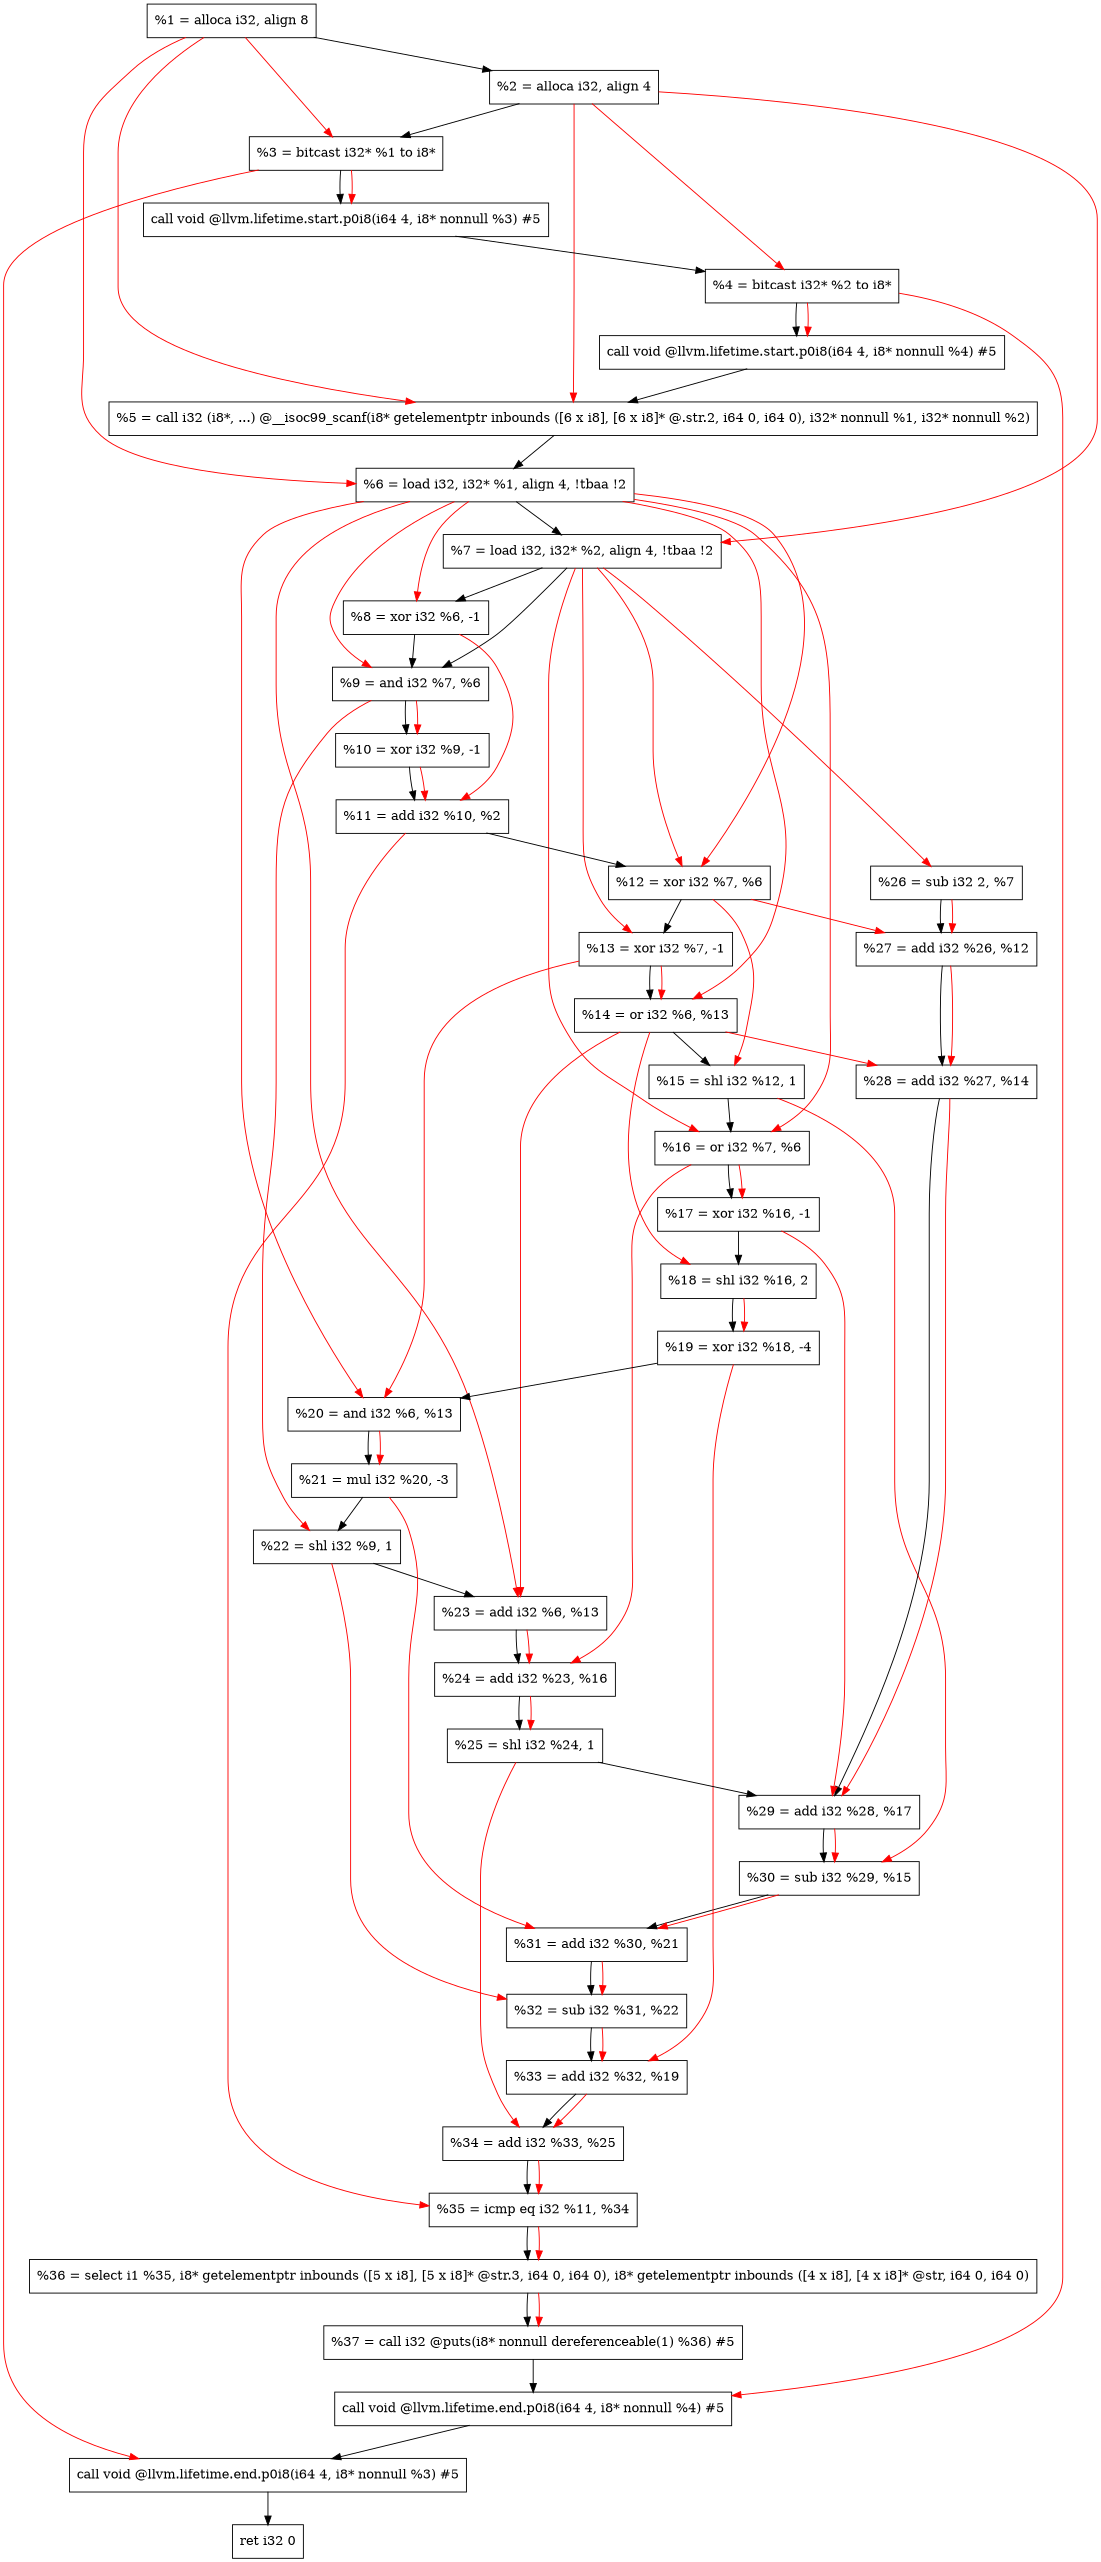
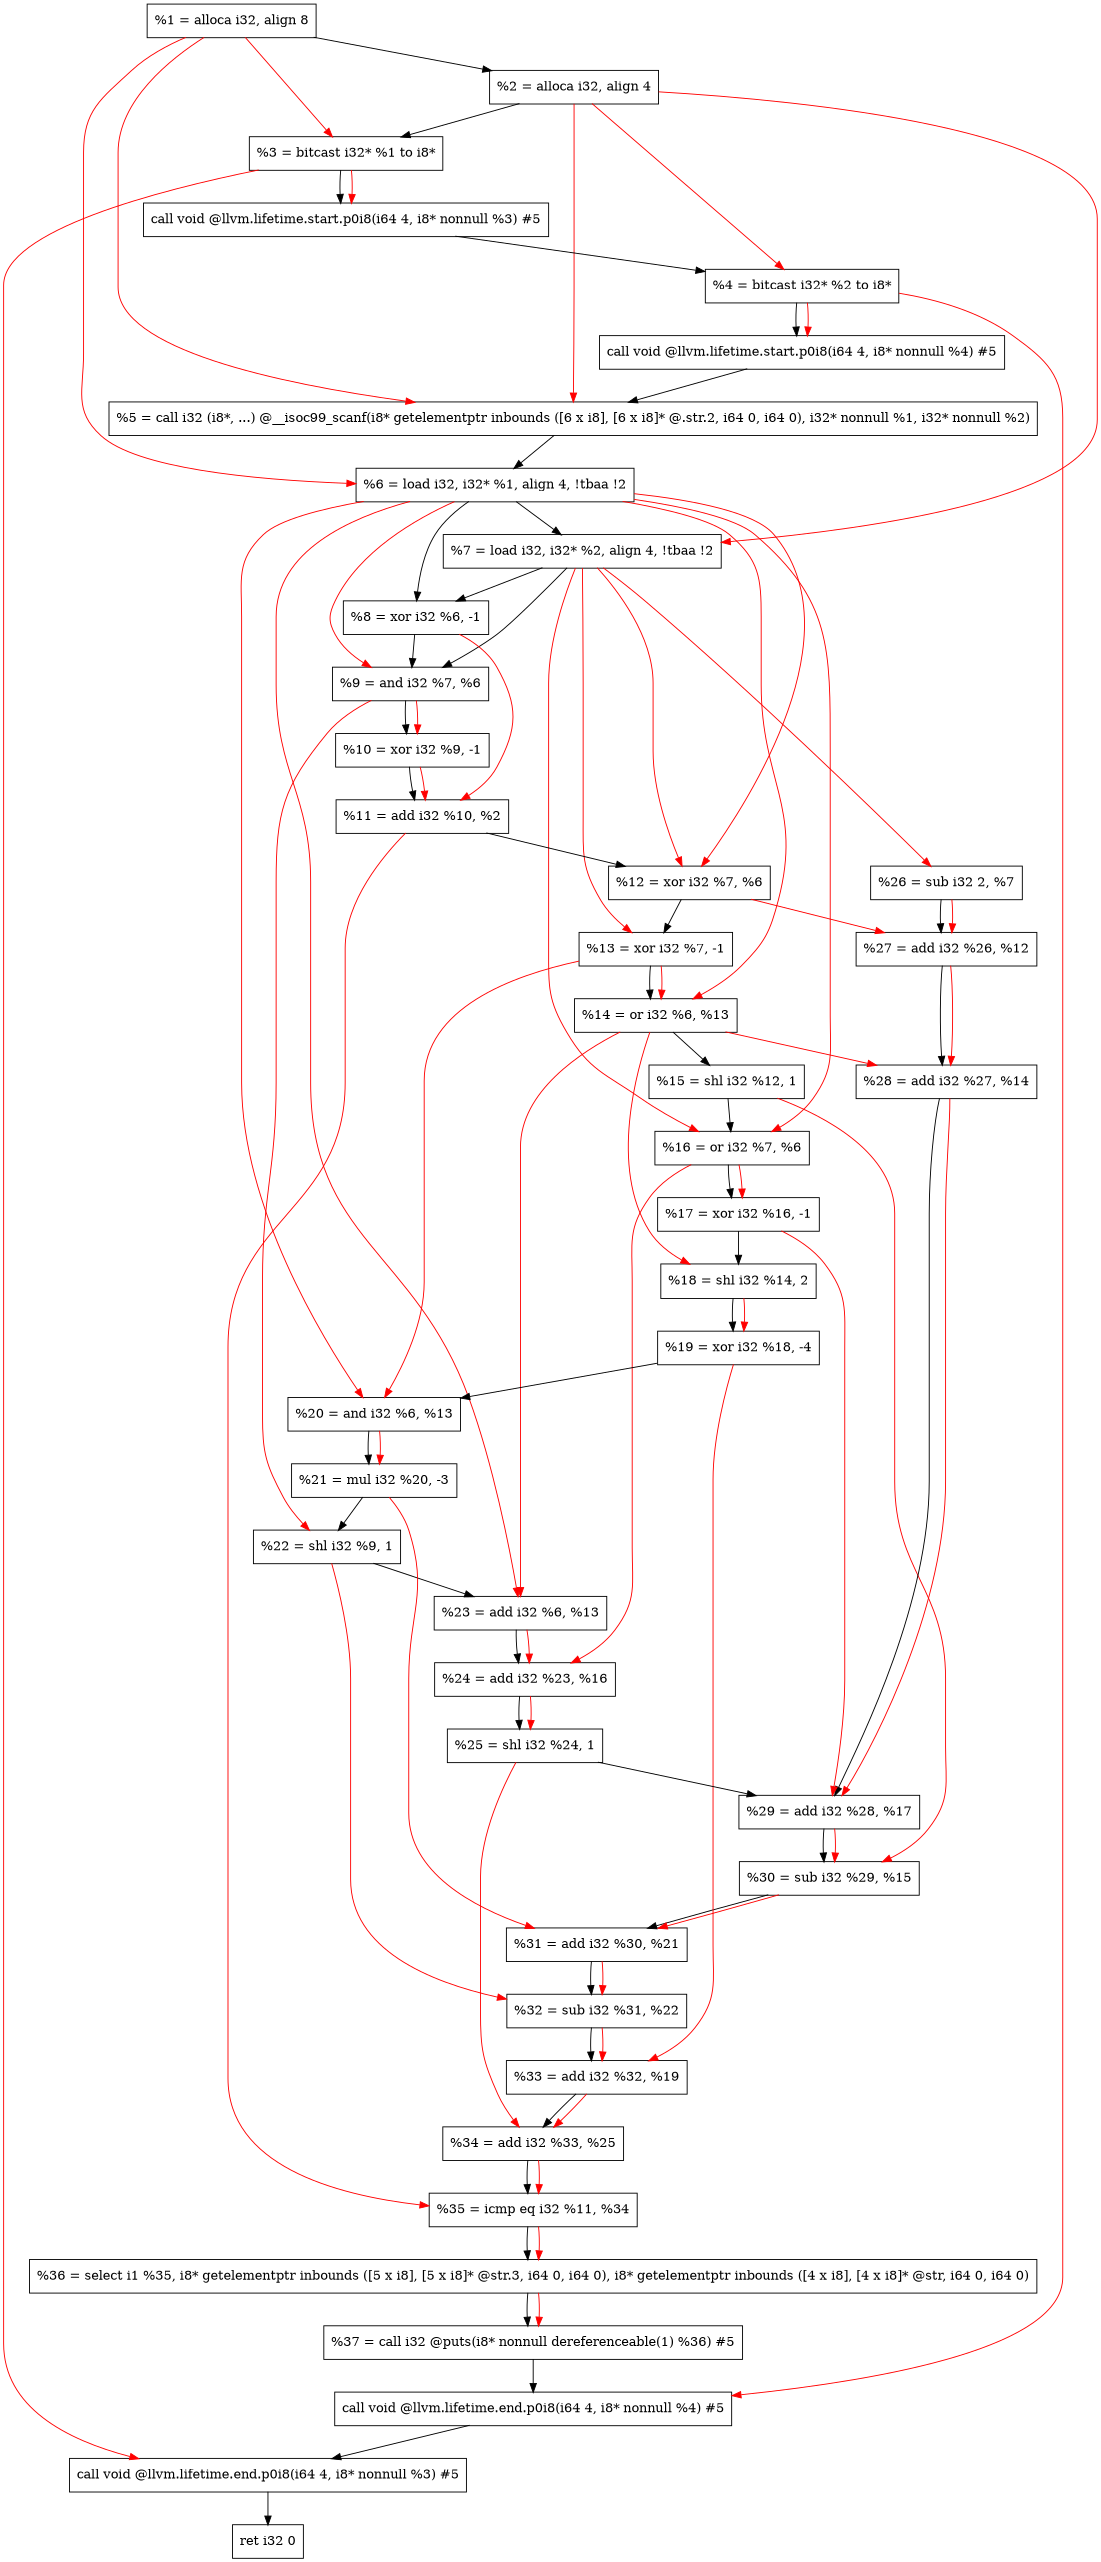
edge "%6 = load i32, i32* %1, align 4, !tbaa !2" -> "%8 = xor i32 %6, -1": color red -> black
edge "%12 = xor i32 %7, %6" -> "%15 = shl i32 %12, 1": removed
node "%18 = shl i32 %16, 2": label "%18 = shl i32 %16, 2" -> "%18 = shl i32 %14, 2"
